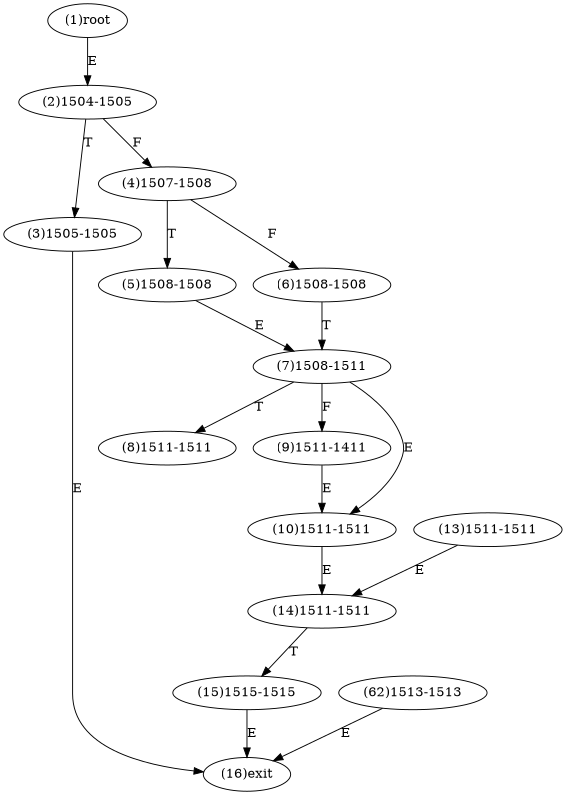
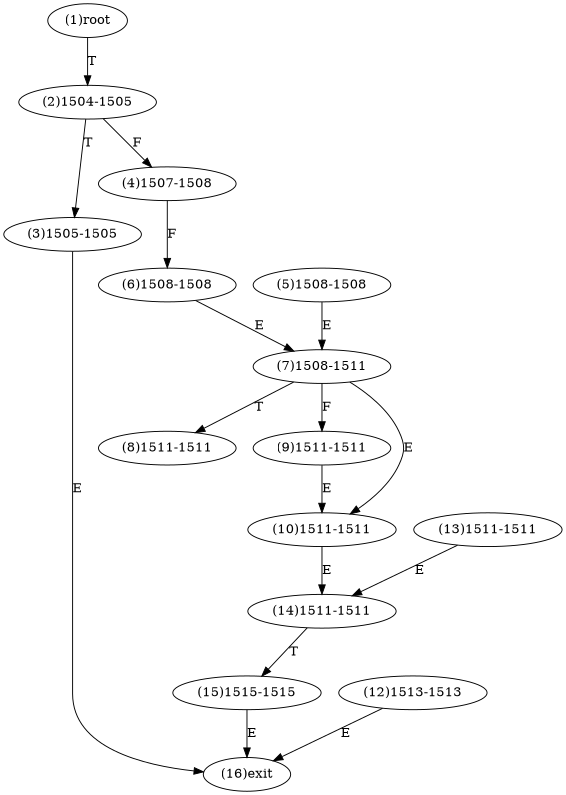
edge "(1)root" -> "(2)1504-1505": label "E" -> "T"
edge "(4)1507-1508" -> "(5)1508-1508": removed, label "T"
edge "(6)1508-1508" -> "(7)1508-1511": label "T" -> "E"
node "(9)1511-1411": label "(9)1511-1411" -> "(9)1511-1511"
node "(62)1513-1513": label "(62)1513-1513" -> "(12)1513-1513"
